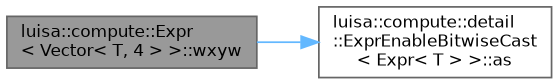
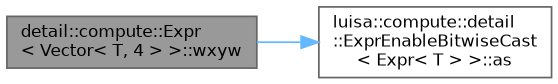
node "luisa::compute::Expr < Vector< T, 4 > >::wxyw": label "luisa::compute::Expr < Vector< T, 4 > >::wxyw" -> "detail::compute::Expr < Vector< T, 4 > >::wxyw"
